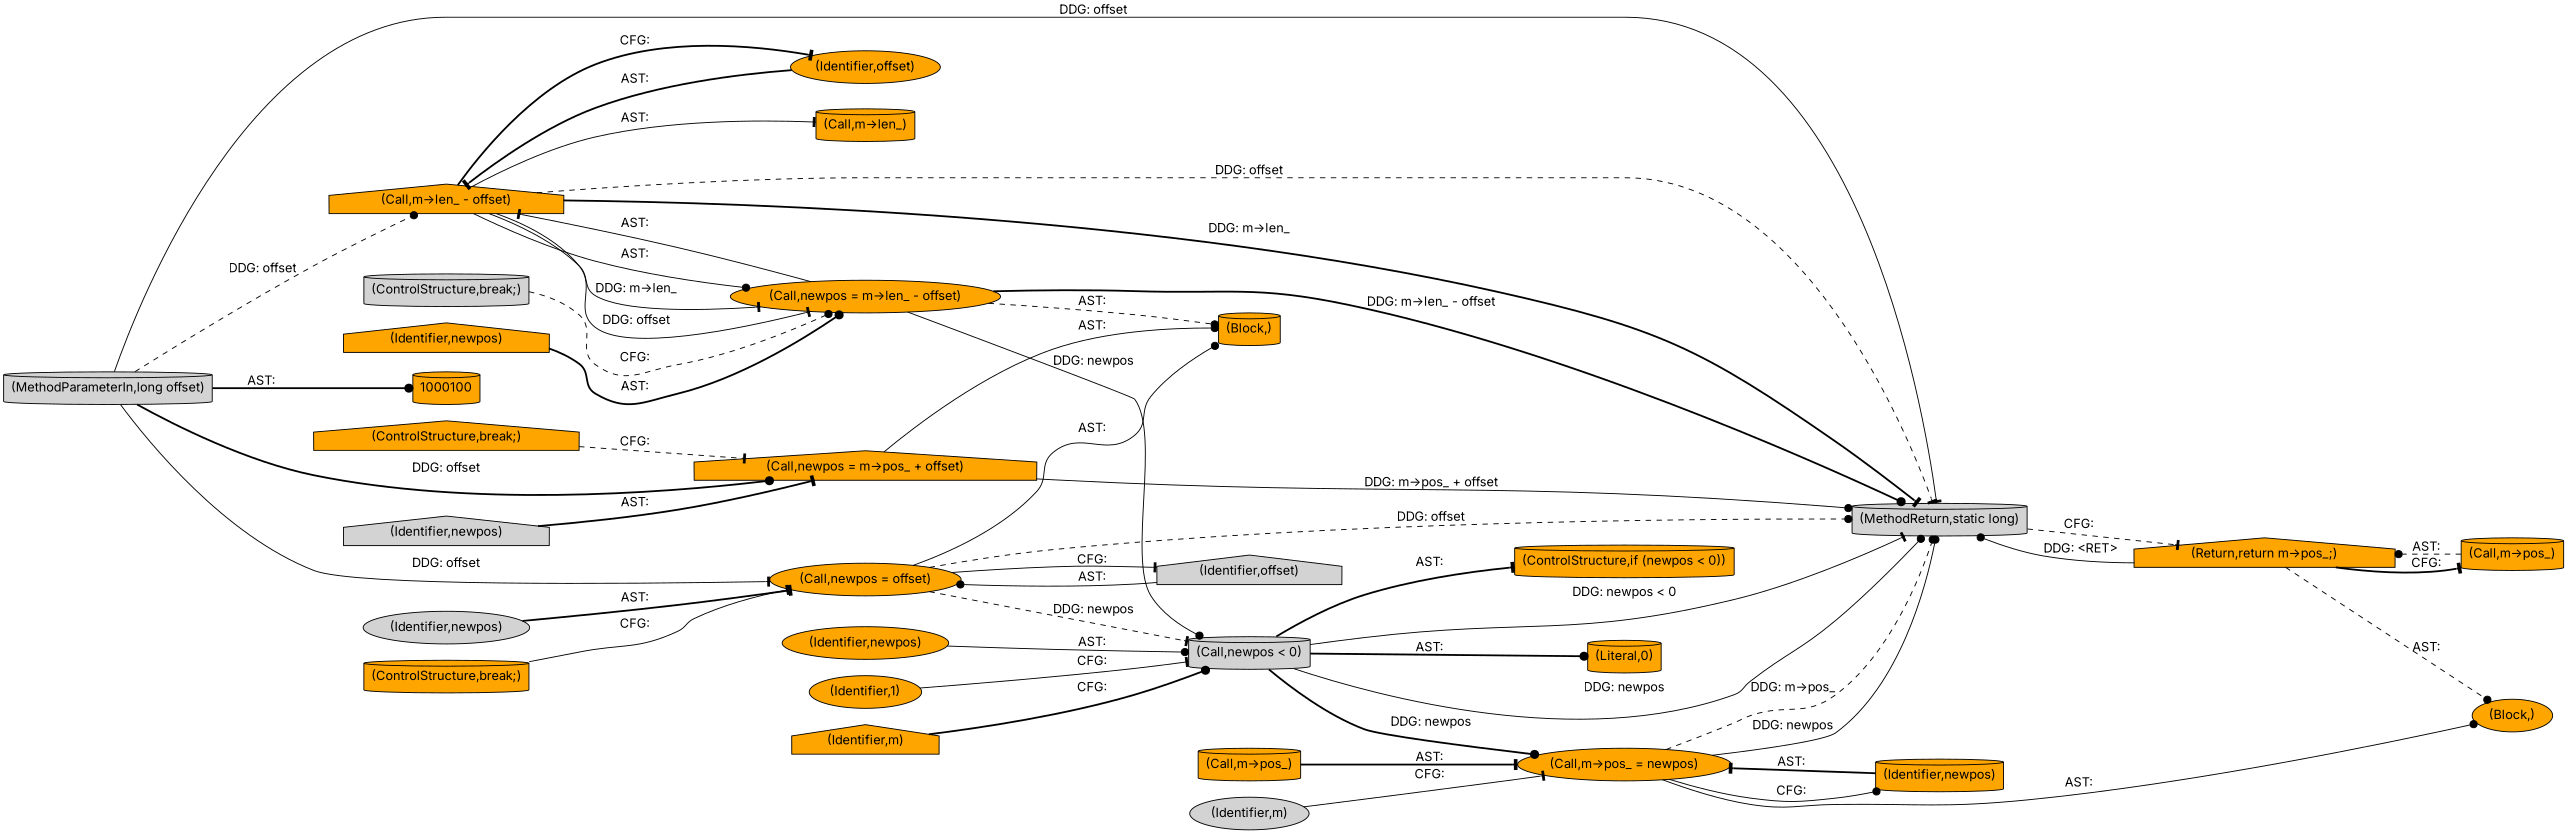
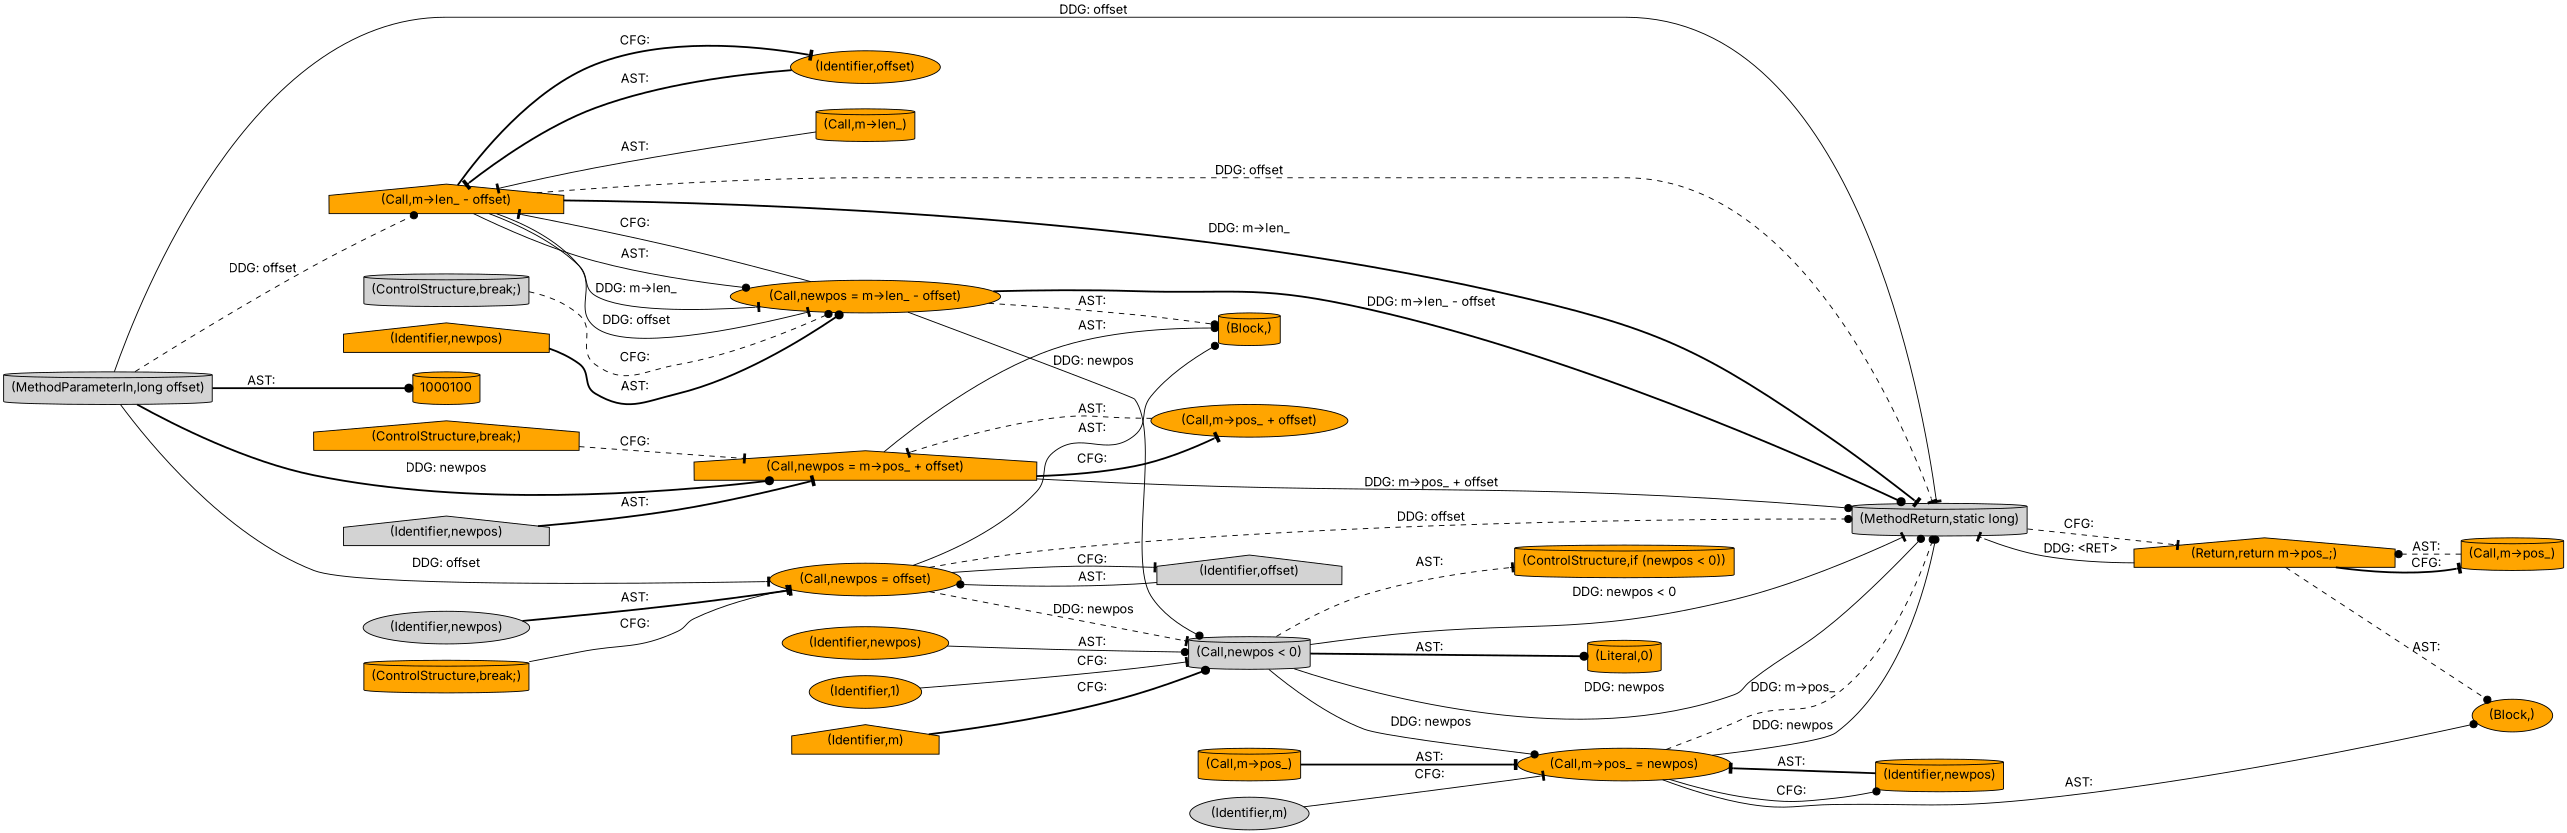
edge "(Call,m->len_ - offset)" -> "(Call,m->len_)": reversed
edge "(Call,newpos = m->len_ - offset)" -> "(Call,m->len_ - offset)": label "AST: " -> "CFG: "
node "(Call,m->pos_ + offset)": added
edge "(MethodParameterIn,long offset)" -> "(Call,newpos = m->pos_ + offset)": label "DDG: offset" -> "DDG: newpos"
edge "(Return,return m->pos_;)" -> "(MethodReturn,static long)": arrowhead dot -> tee
edge "(Call,newpos < 0)" -> "(ControlStructure,if (newpos < 0))": style bold -> dashed
edge "(Call,newpos < 0)" -> "(Call,m->pos_ = newpos)": style bold -> solid
